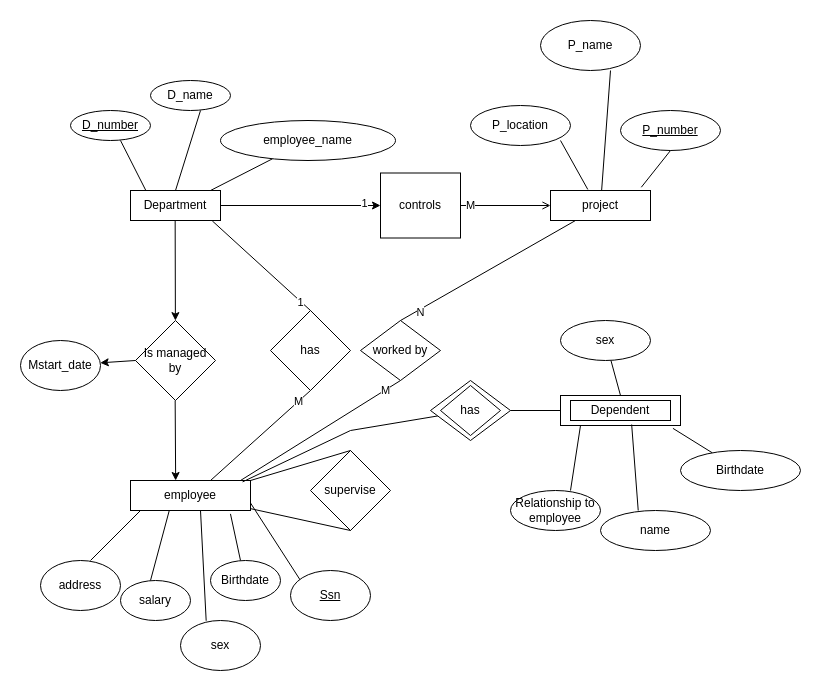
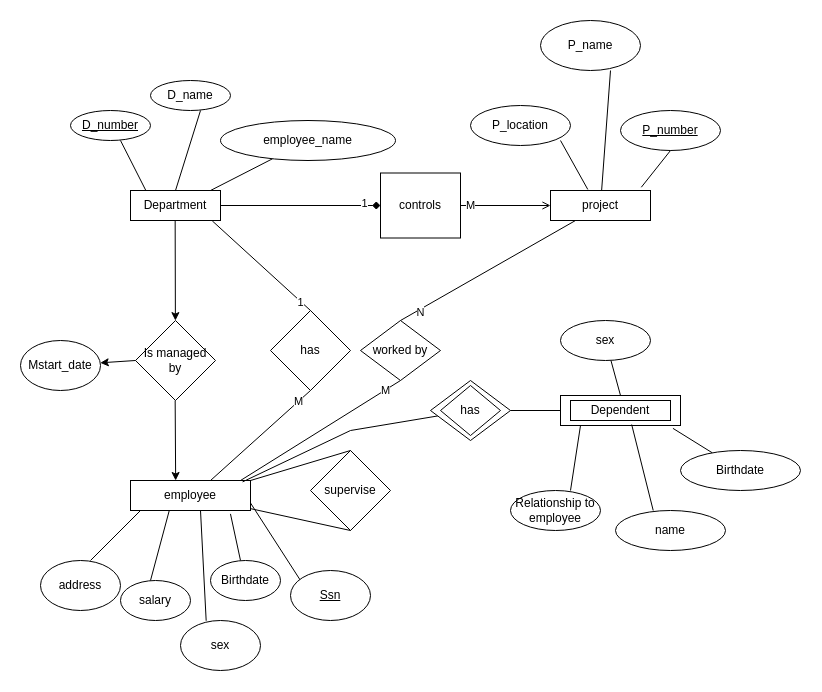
edge "Department" -> "controls": arrowhead classic -> diamond
node "name": moved (656, 531) -> (671, 531)
